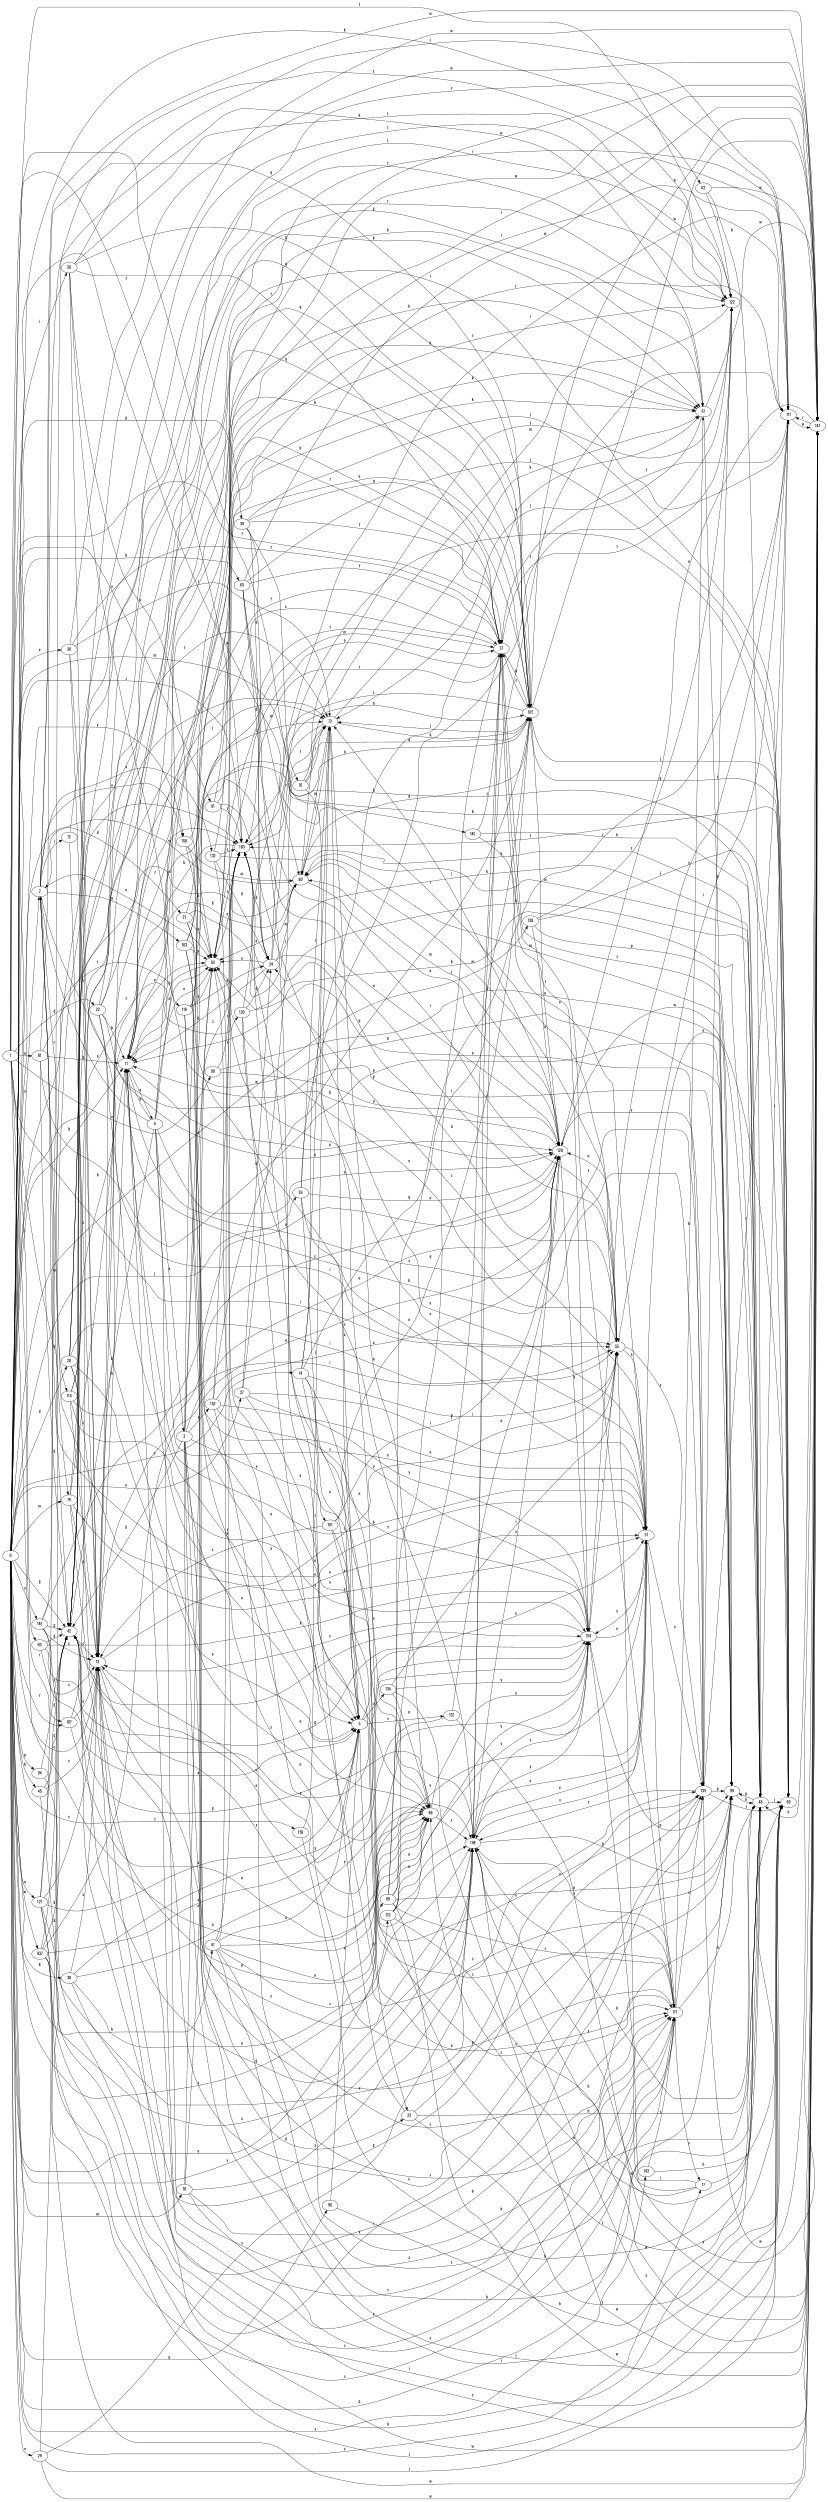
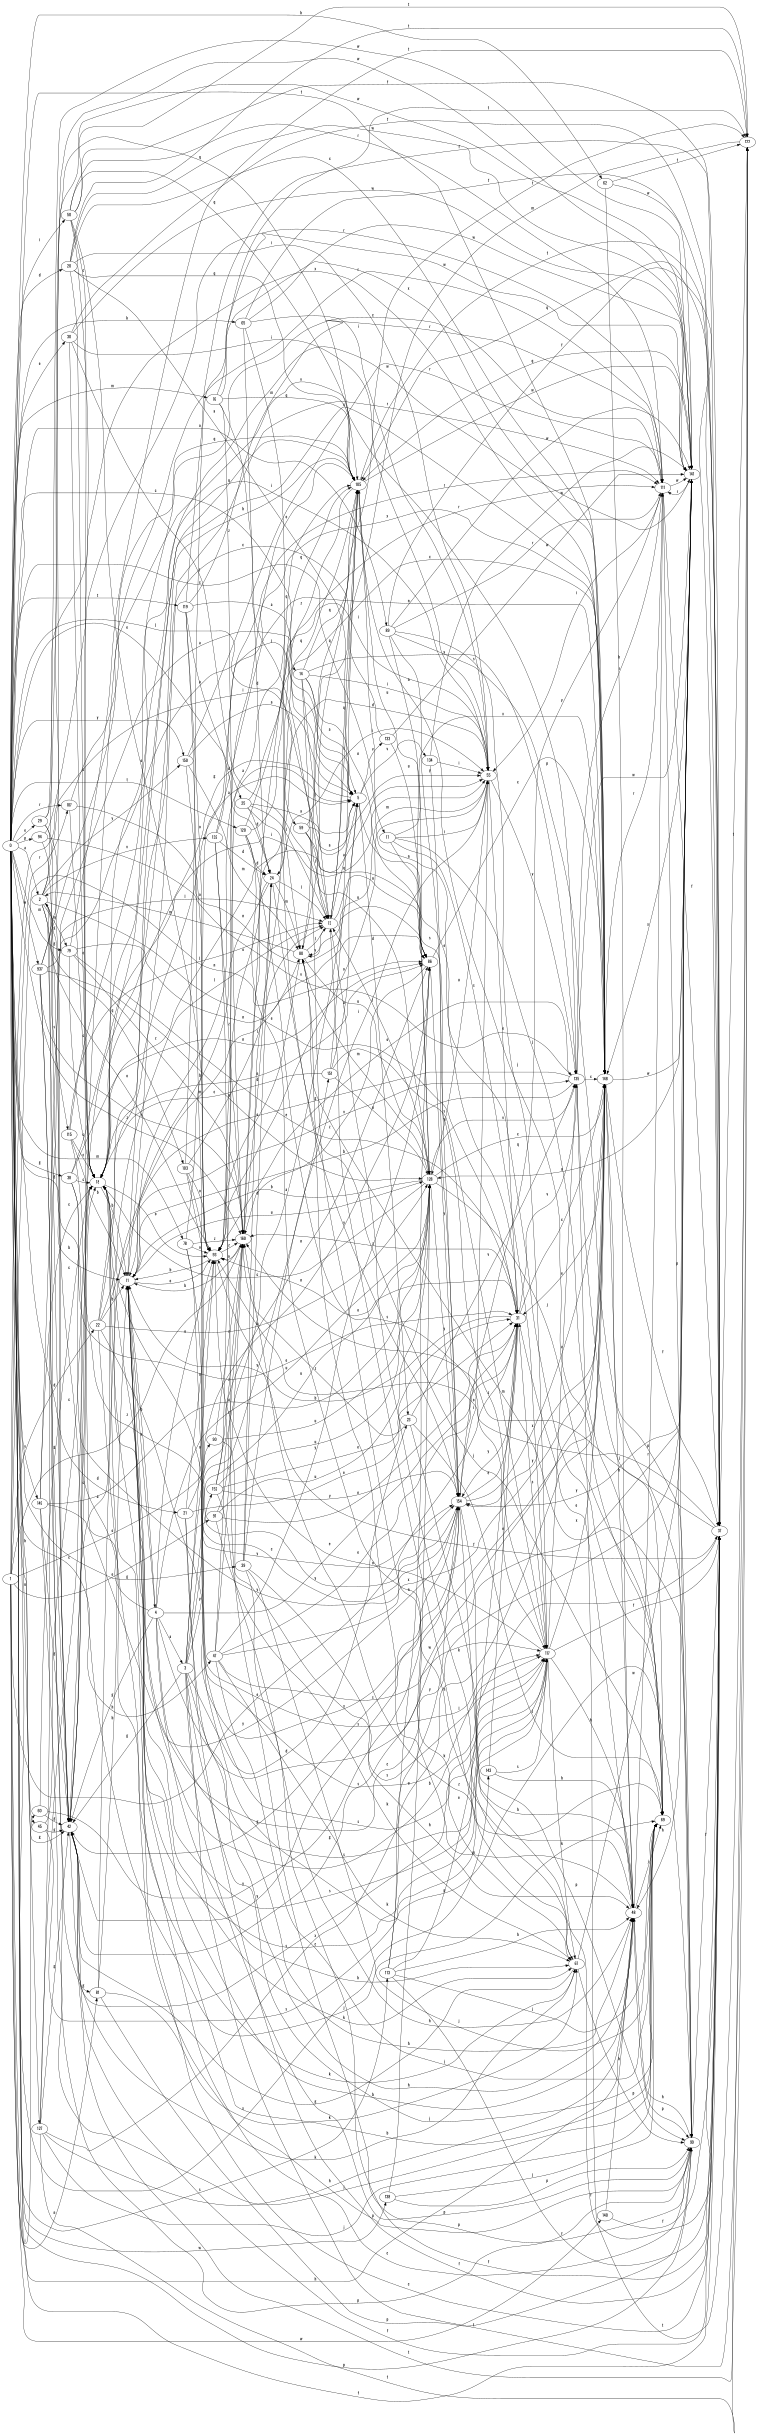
edge "1" -> "122": removed, label "t"
edge "94" -> "111": added, label "r"
edge "93" -> "37": label "m" -> "f"
edge "65" -> "69": removed, label "j"
edge "138" -> "122": removed, label "t"
edge "73" -> "160": now "76" -> "160"
edge "73" -> "80": label "m" -> "v"
node "72": removed
edge "80" -> "11": removed, label "b"
edge "3" -> "105": removed, label "q"
edge "128" -> "69": label "w" -> "j"
edge "140" -> "31": now "143" -> "31"
edge "81" -> "42": reversed
node "27": label "27" -> "25"
edge "132" -> "86": now "132" -> "148"
edge "0" -> "18": removed, label "c"
edge "134" -> "86": removed, label "n"
edge "60" -> "5": removed, label "a"
edge "135" -> "99": now "111" -> "99"
node "159": removed
edge "47" -> "86": label "n" -> "y"
edge "117" -> "17": reversed
edge "0" -> "148": label "x" -> "f"
node "96": removed
edge "38" -> "135": now "38" -> "55"
